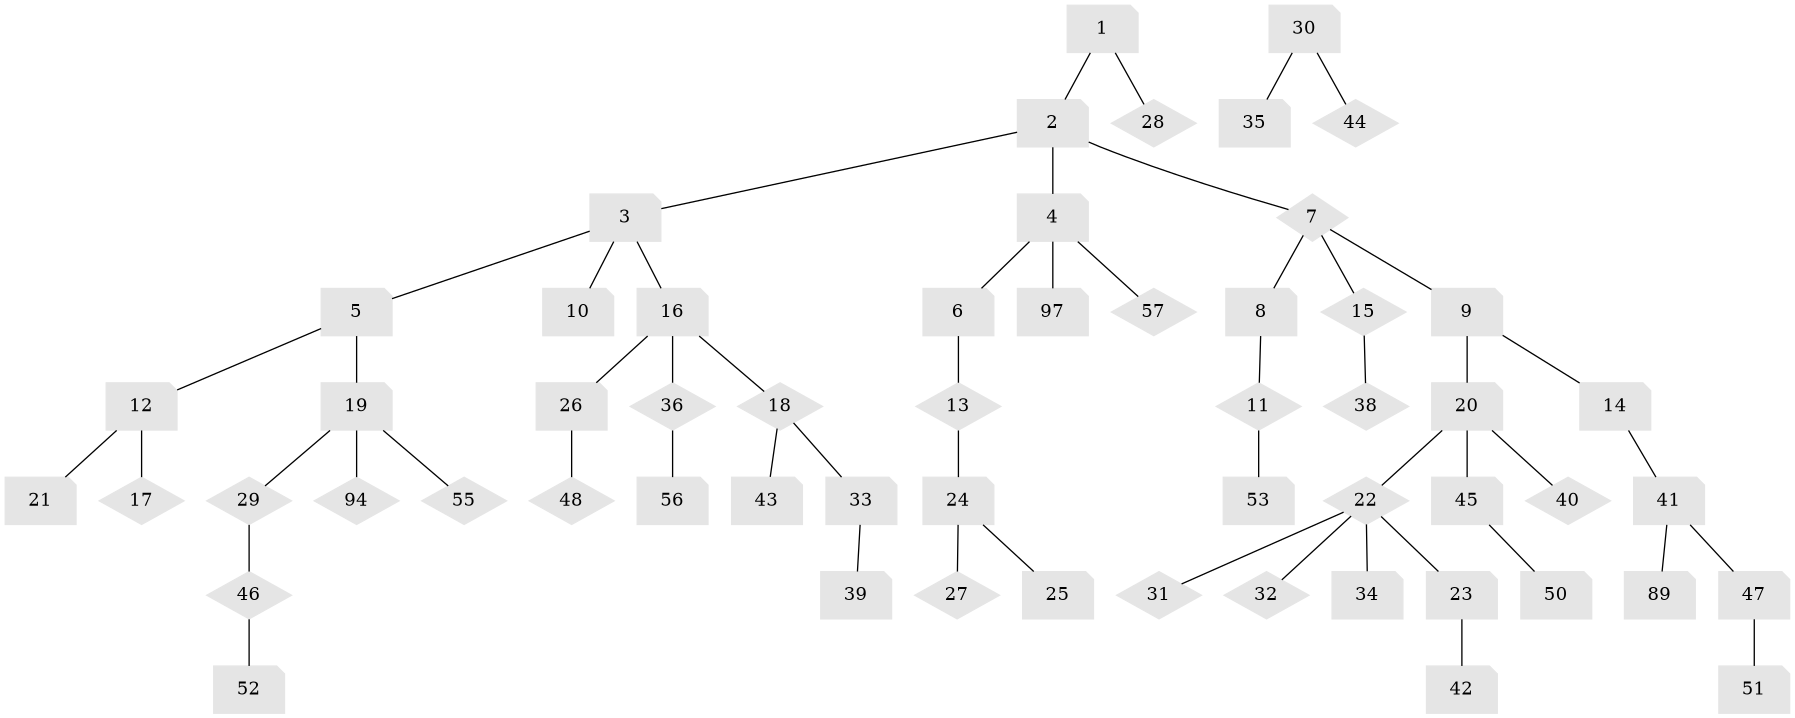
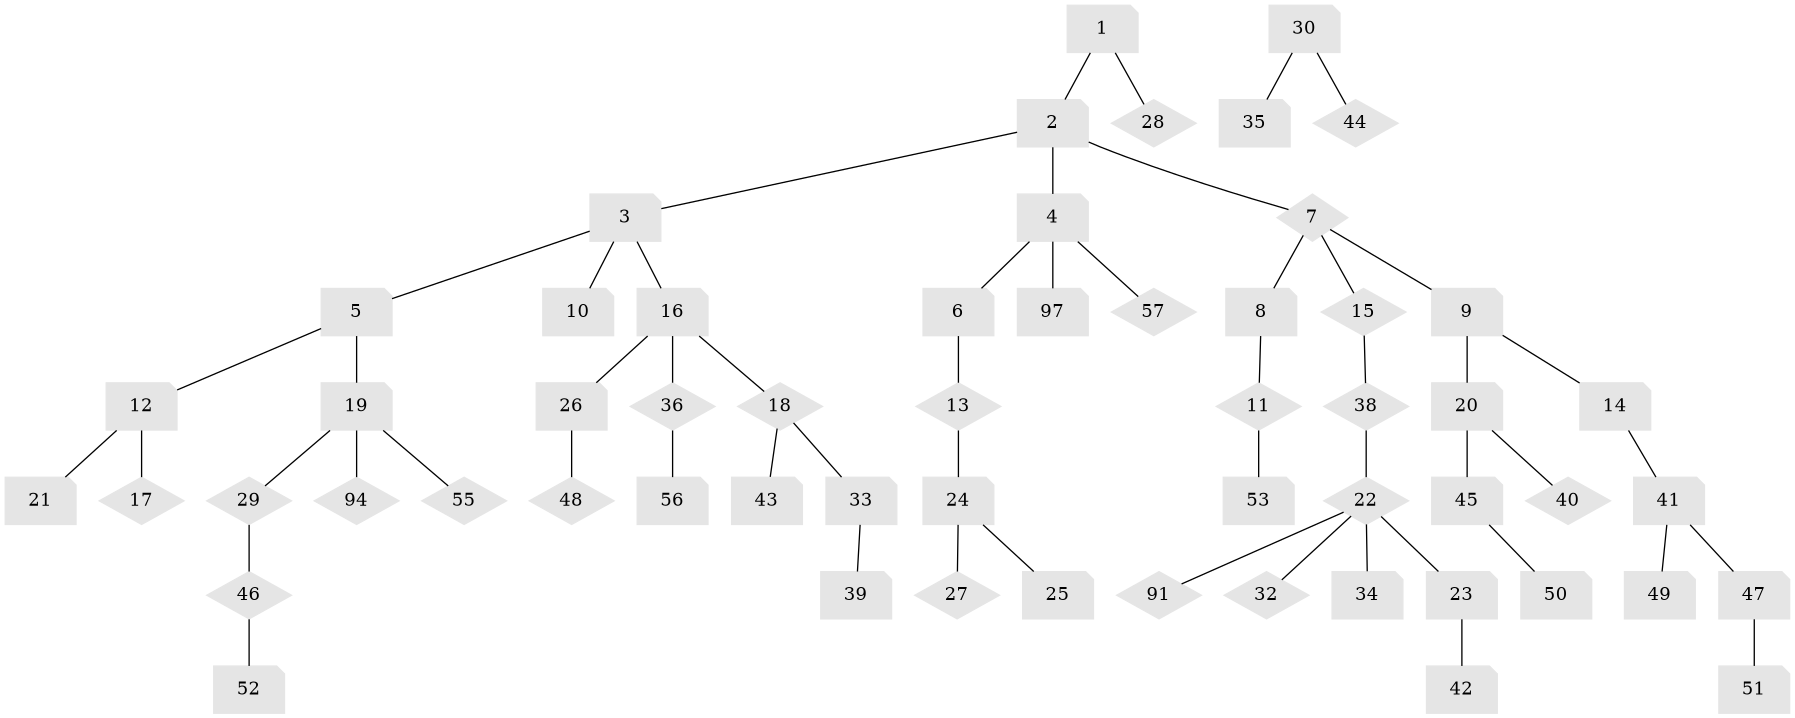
edge "20" -- "22": now "38" -- "22"
node "31": label "31" -> "91"
node "89": label "89" -> "49"
